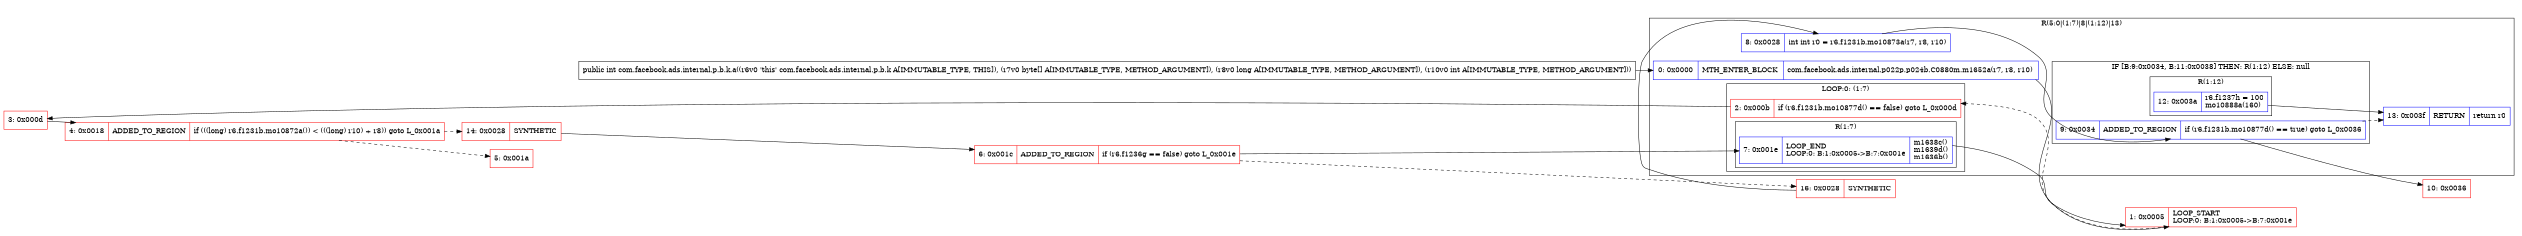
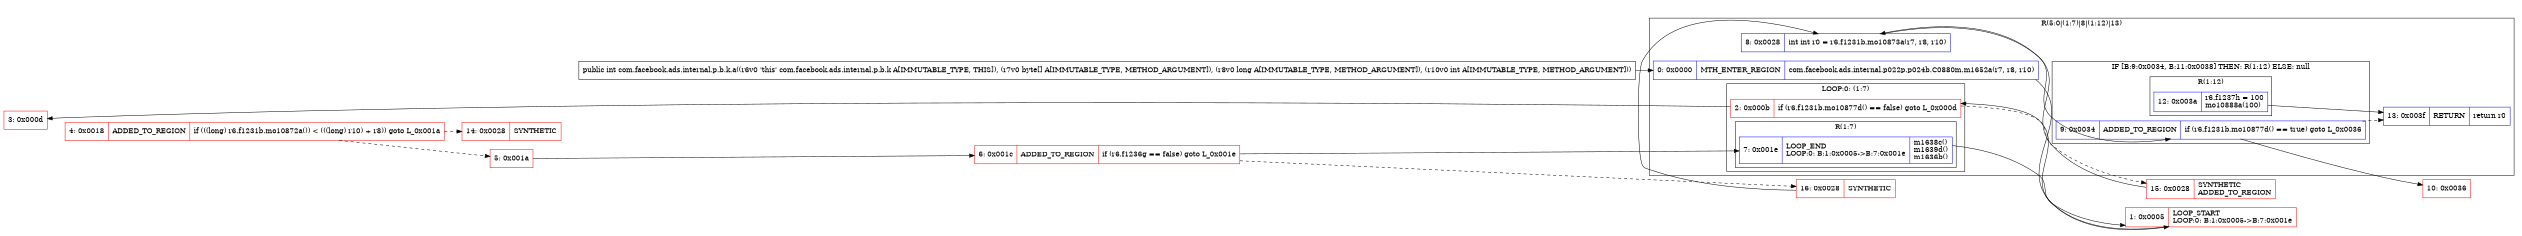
node "0: 0x0000": text "MTH_ENTER_BLOCK" -> "MTH_ENTER_REGION"
node "12: 0x003a": text "mo10888a(160)" -> "mo10888a(100)"
edge "3: 0x000d" -> "4: 0x0018": removed
edge "14: 0x0028" -> "6: 0x001c": now "5: 0x001a" -> "6: 0x001c"
edge "1: 0x0005" -> "2: 0x000b": style dashed -> solid
node "15: 0x0028": added
